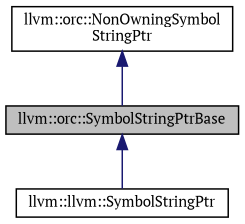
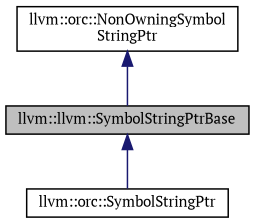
node "llvm::orc::SymbolStringPtrBase": label "llvm::orc::SymbolStringPtrBase" -> "llvm::llvm::SymbolStringPtrBase"
node "llvm::llvm::SymbolStringPtr": label "llvm::llvm::SymbolStringPtr" -> "llvm::orc::SymbolStringPtr"
